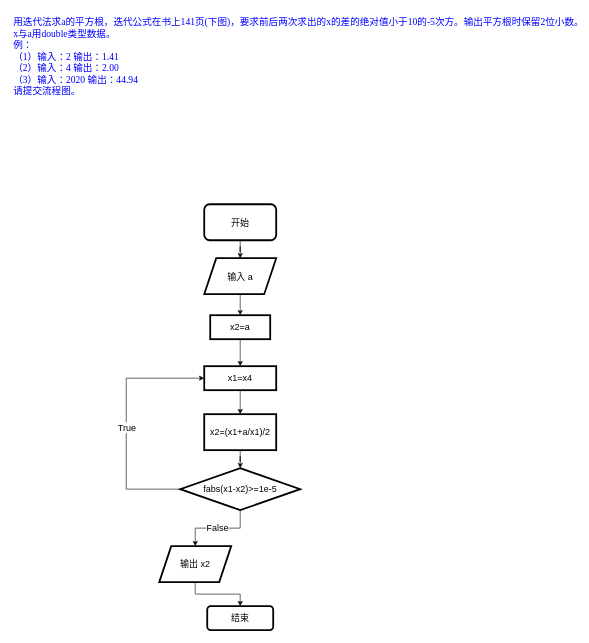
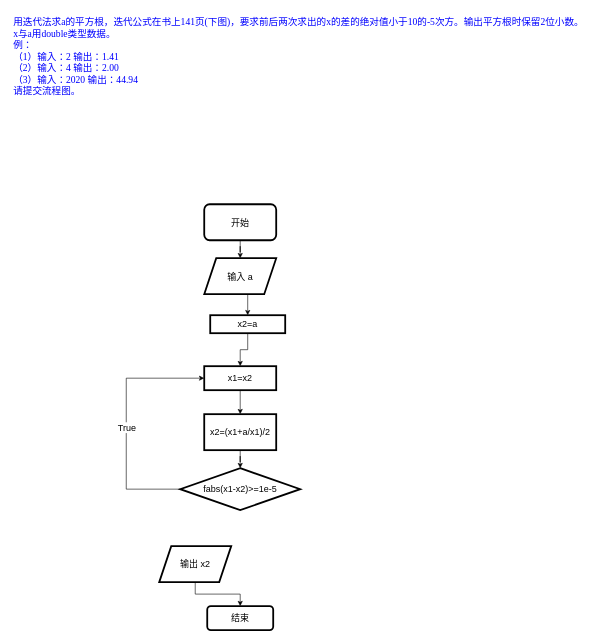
node "x2=a": size 60x24 -> 75x18
node "x1=x4": label "x1=x4" -> "x1=x2"
edge "fabs(x1-x2)>=1e-5" -> "输出 x2": removed, label "False"
